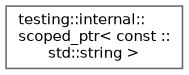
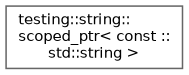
node "testing::internal:: scoped_ptr< const :: std::string >": label "testing::internal:: scoped_ptr< const :: std::string >" -> "testing::string:: scoped_ptr< const :: std::string >"
